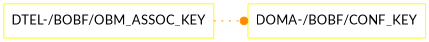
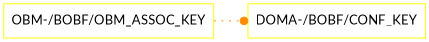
node "DTEL-/BOBF/OBM_ASSOC_KEY": label "DTEL-/BOBF/OBM_ASSOC_KEY" -> "OBM-/BOBF/OBM_ASSOC_KEY"
